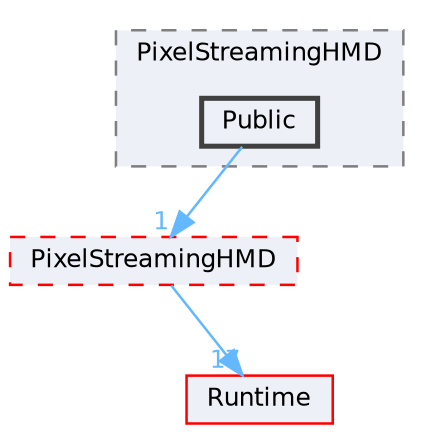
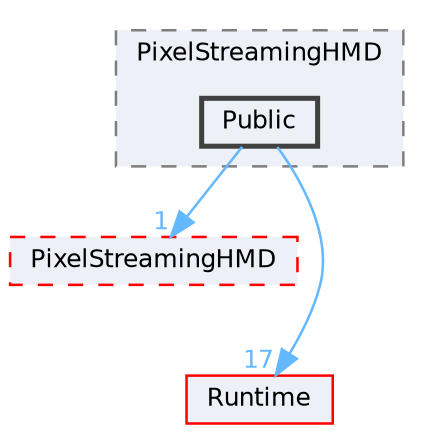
edge "PixelStreamingHMD" -> "Runtime": now "Public" -> "Runtime"
